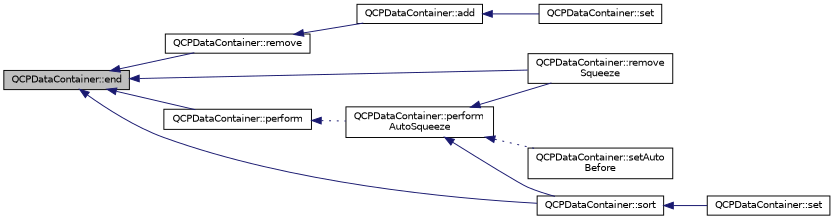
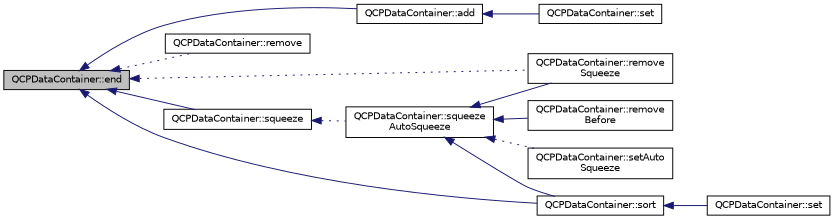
edge "QCPDataContainer::add" -> "QCPDataContainer::remove": now "QCPDataContainer::add" -> "QCPDataContainer::end"
edge "QCPDataContainer::remove" -> "QCPDataContainer::end": style solid -> dotted
edge "QCPDataContainer::remove Squeeze" -> "QCPDataContainer::end": style solid -> dotted
node "QCPDataContainer::remove Before": added
node "QCPDataContainer::perform": label "QCPDataContainer::perform" -> "QCPDataContainer::squeeze"
node "QCPDataContainer::perform AutoSqueeze": label "QCPDataContainer::perform AutoSqueeze" -> "QCPDataContainer::squeeze AutoSqueeze"
node "QCPDataContainer::setAuto Before": label "QCPDataContainer::setAuto Before" -> "QCPDataContainer::setAuto Squeeze"
